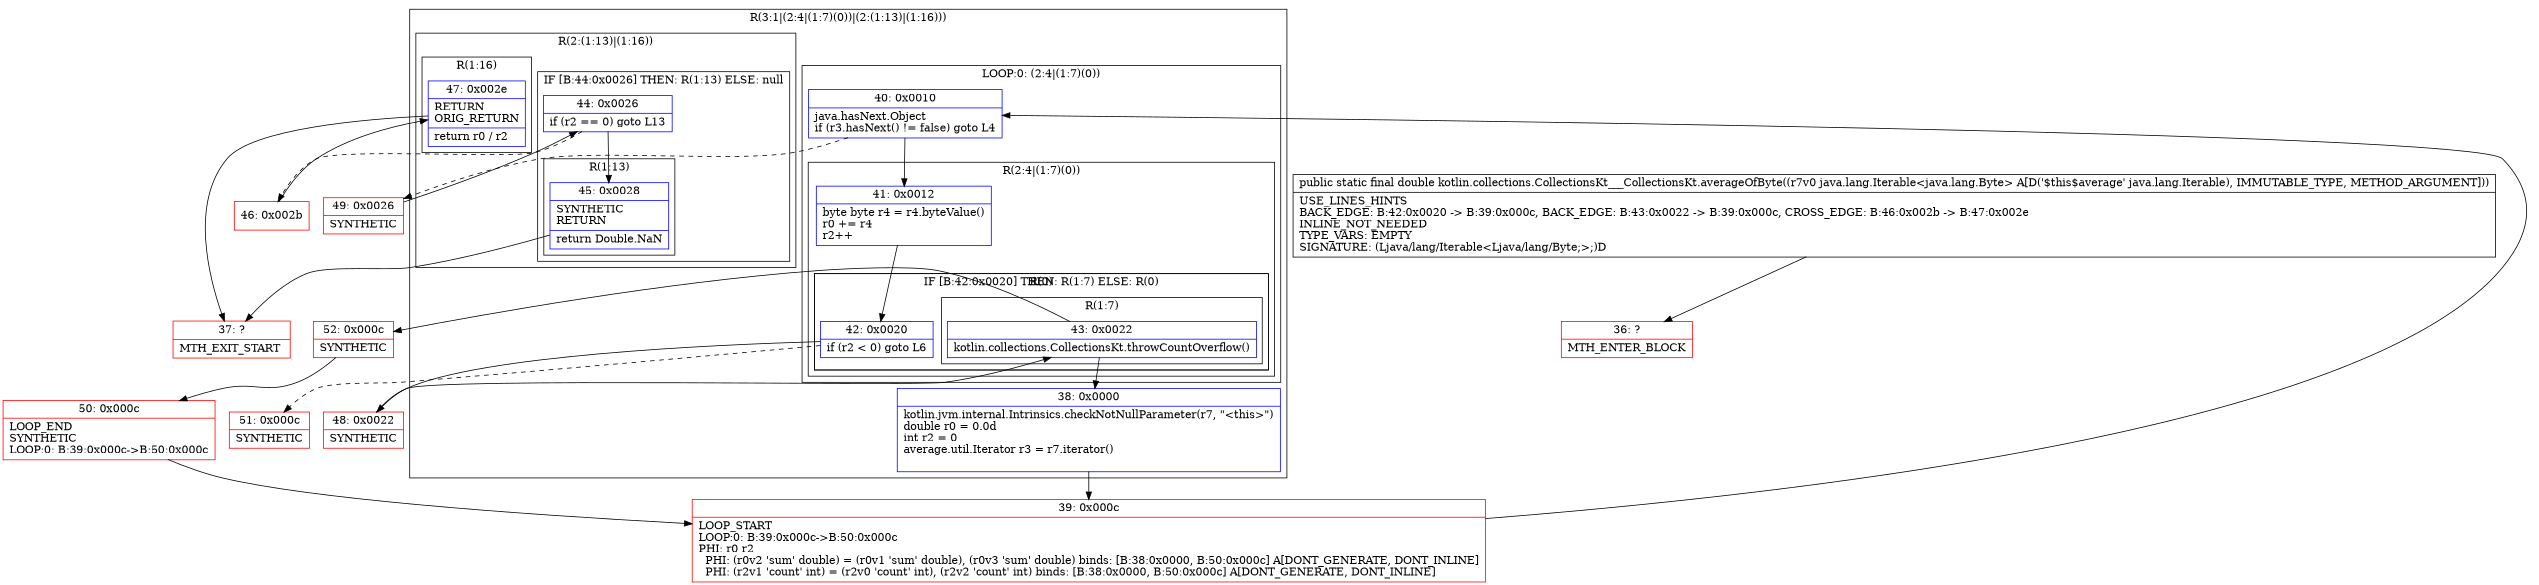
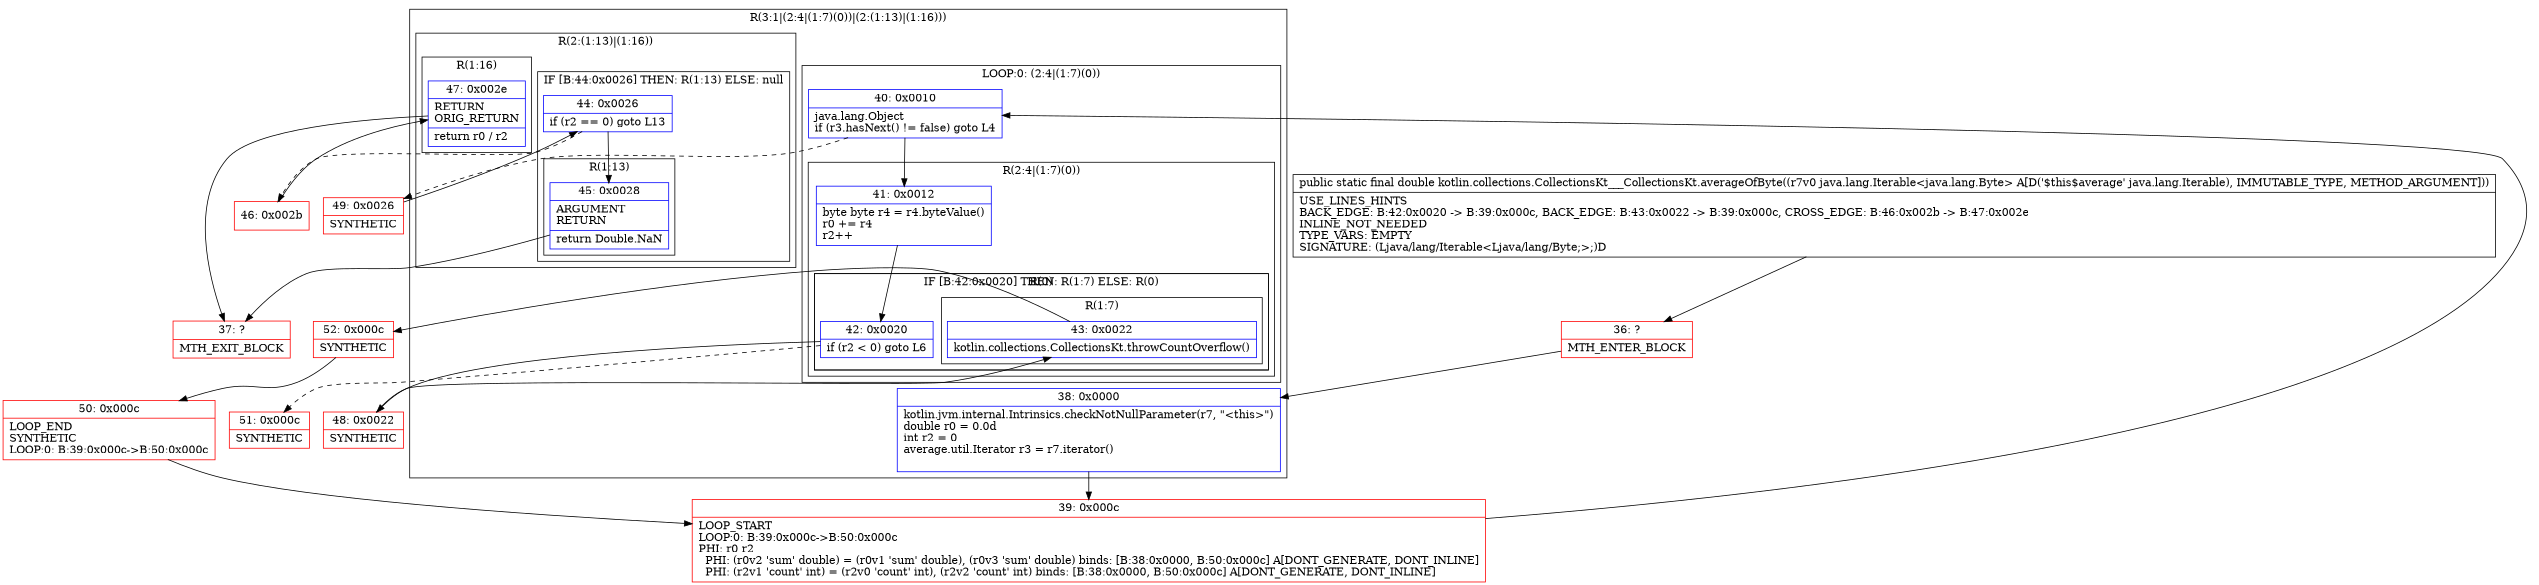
node "40: 0x0010": text "java.hasNext.Object" -> "java.lang.Object"
node "45: 0x0028": text "SYNTHETIC" -> "ARGUMENT"
node "37: ?": text "MTH_EXIT_START" -> "MTH_EXIT_BLOCK"
edge "43: 0x0022" -> "38: 0x0000": now "36: ?" -> "38: 0x0000"
